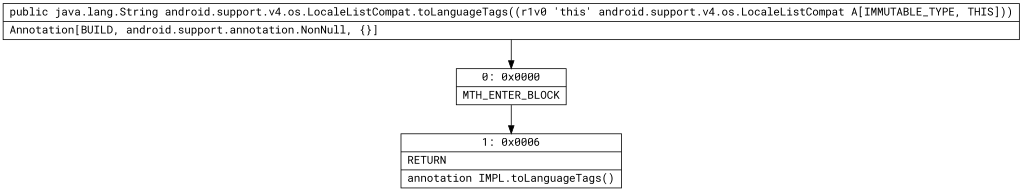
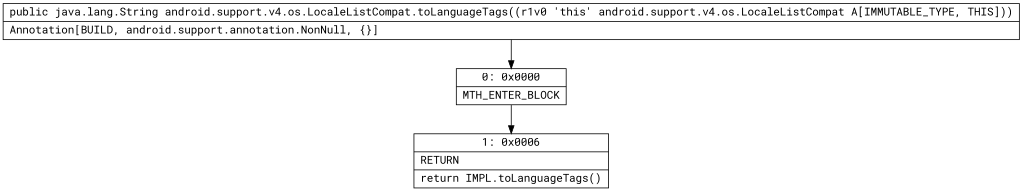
node "1: 0x0006": text "annotation IMPL.toLanguageTags()" -> "return IMPL.toLanguageTags()"
